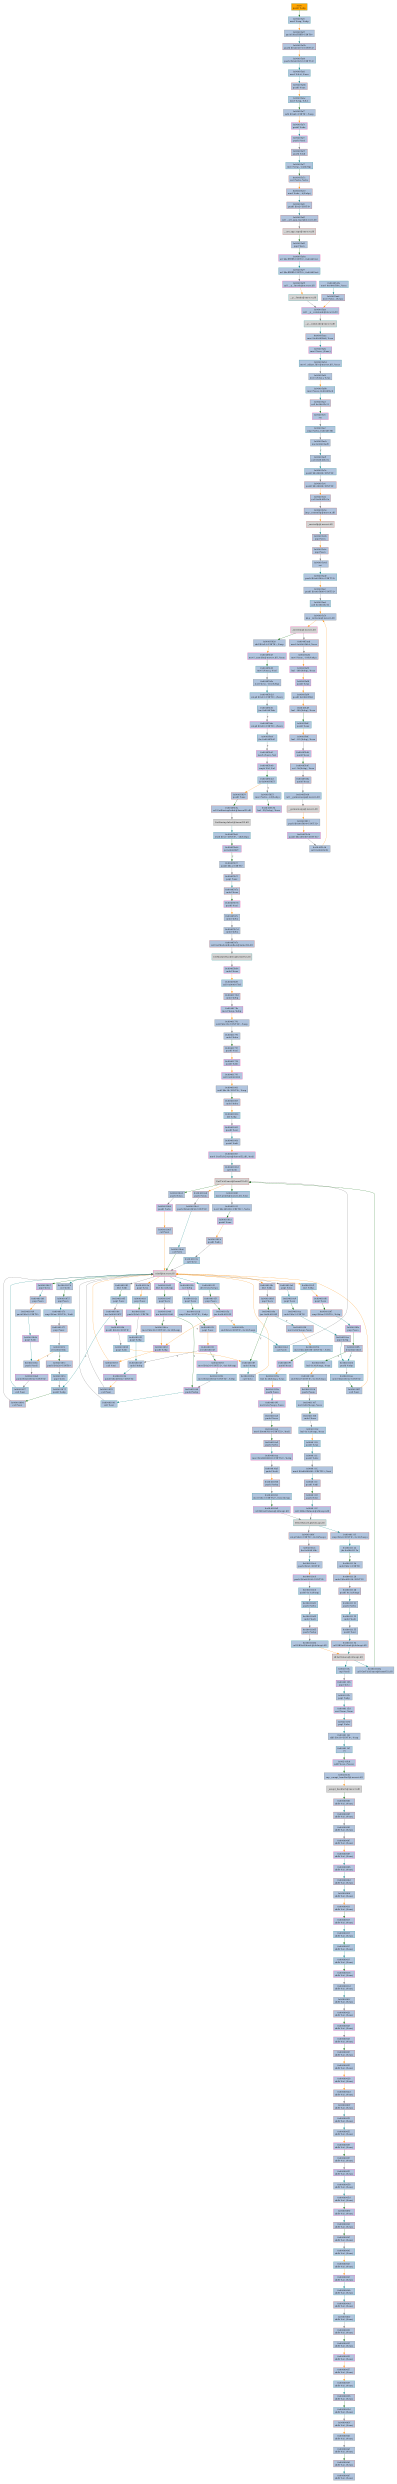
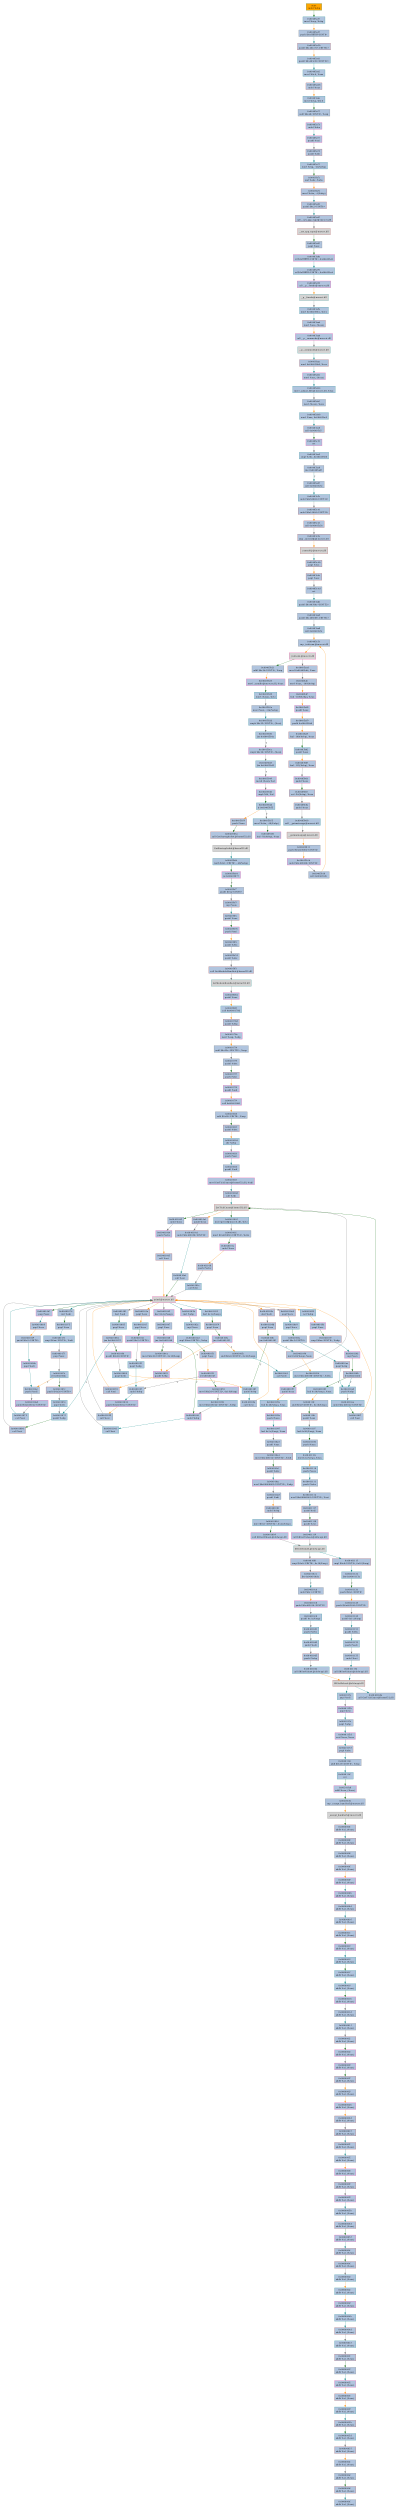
edge "__p__fmode@msvcrt.dll" -> "0x00403aa6 call __p__commode@msvcrt.dll": now "__p__fmode@msvcrt.dll" -> "0x00403a9e movl 0x00405bbc, %ecx"
edge "0x00000053 addb %al, (%eax)" -> "0x00000055 addb %al, (%eax)": color darkorange -> teal
